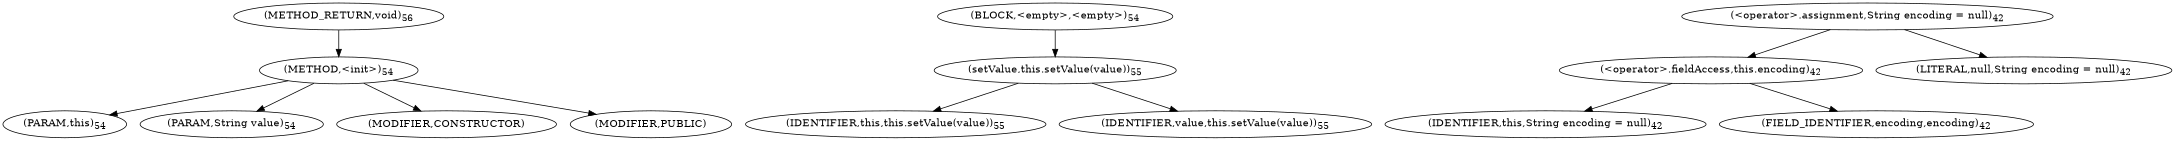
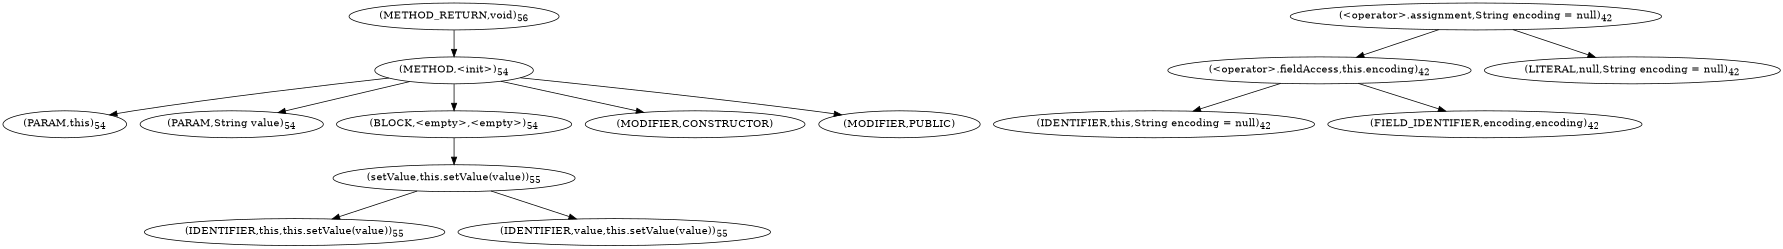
edge "(METHOD,<init>)" -> "(BLOCK,<empty>,<empty>)": added
